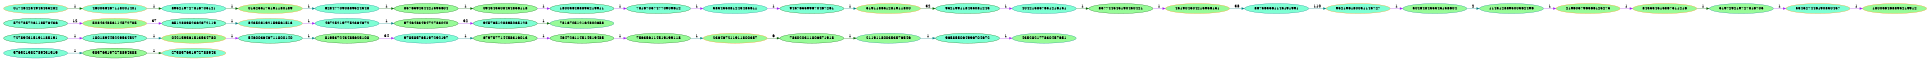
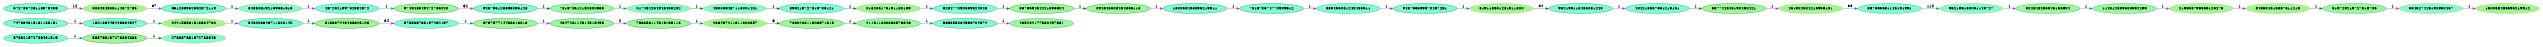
edge "304648435345158604" -> "114312889500362496": label "2" -> "1"
edge "781670512164800658" -> "017464234943435282": added, label "1"
node "467252197752364672": label "467252197752364672" -> "467252199752364672"
edge "464726114514519485" -> "756356114519199118": label "1" -> "2"
node "576521982789431519": label "576521982789431519" -> "576521972789431519"
